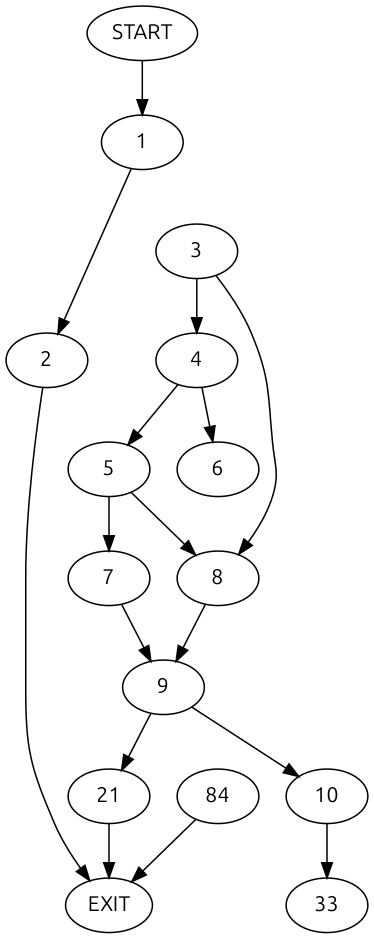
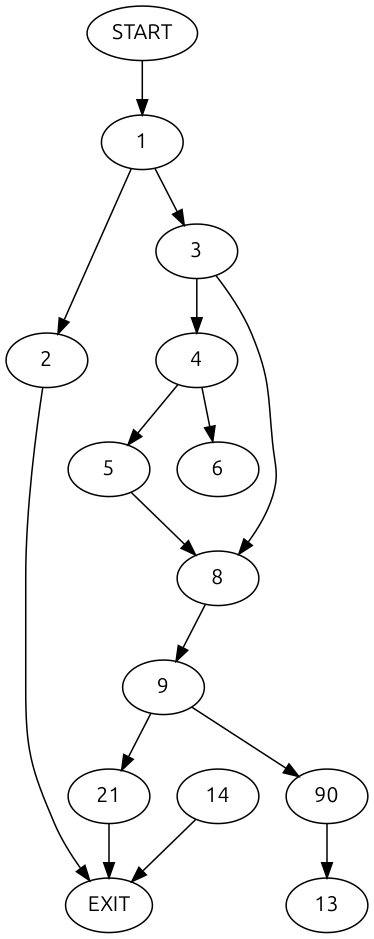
edge "1" -> "3": added
node "7": removed
node "84": label "84" -> "14"
node "10": label "10" -> "90"
node "33": label "33" -> "13"
